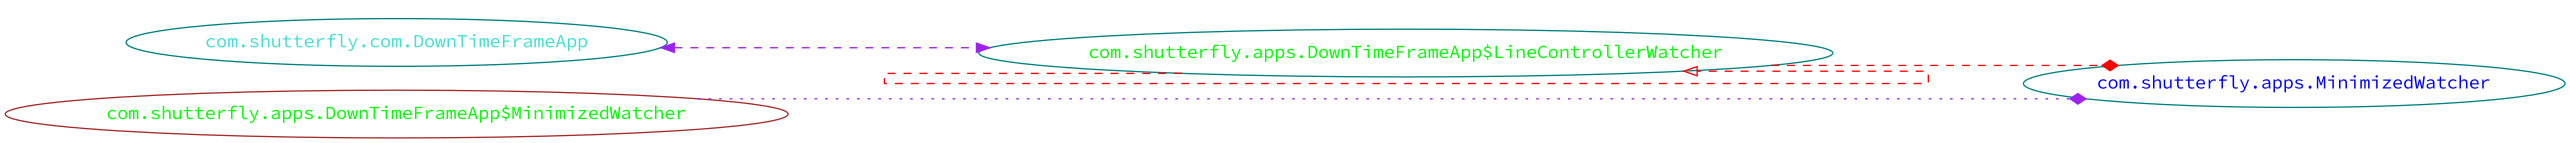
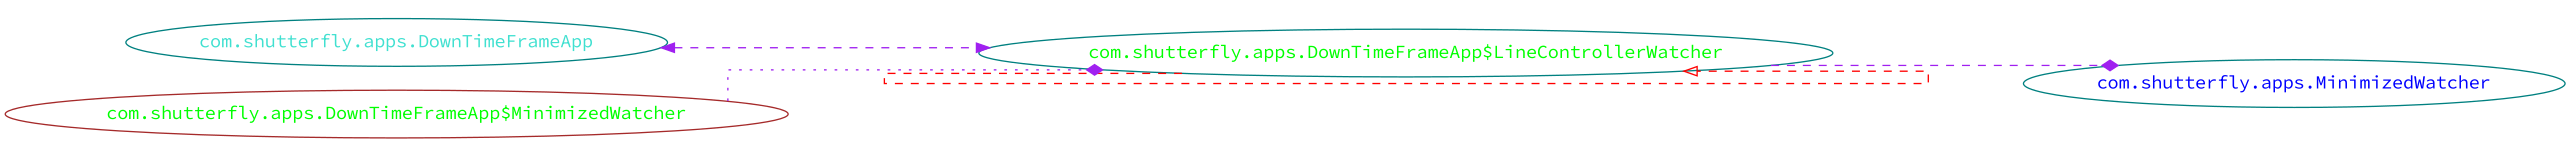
node "com.shutterfly.com.DownTimeFrameApp": label "com.shutterfly.com.DownTimeFrameApp" -> "com.shutterfly.apps.DownTimeFrameApp"
edge "com.shutterfly.apps.DownTimeFrameApp$LineControllerWatcher" -> "com.shutterfly.apps.MinimizedWatcher": color red -> purple
edge "com.shutterfly.apps.DownTimeFrameApp$MinimizedWatcher" -> "com.shutterfly.apps.MinimizedWatcher": now "com.shutterfly.apps.DownTimeFrameApp$MinimizedWatcher" -> "com.shutterfly.apps.DownTimeFrameApp$LineControllerWatcher"
